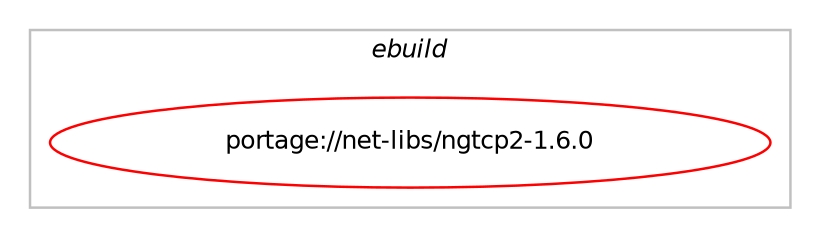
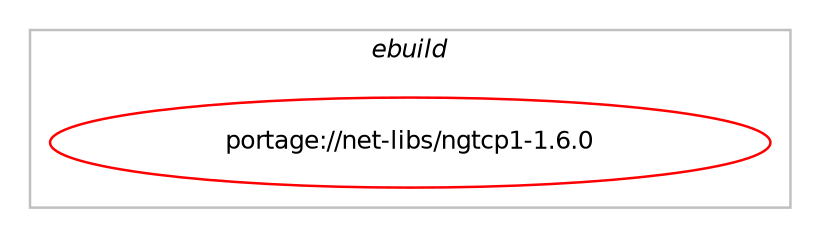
node "portage://net-libs/ngtcp2-1.6.0": label "portage://net-libs/ngtcp2-1.6.0" -> "portage://net-libs/ngtcp1-1.6.0"
